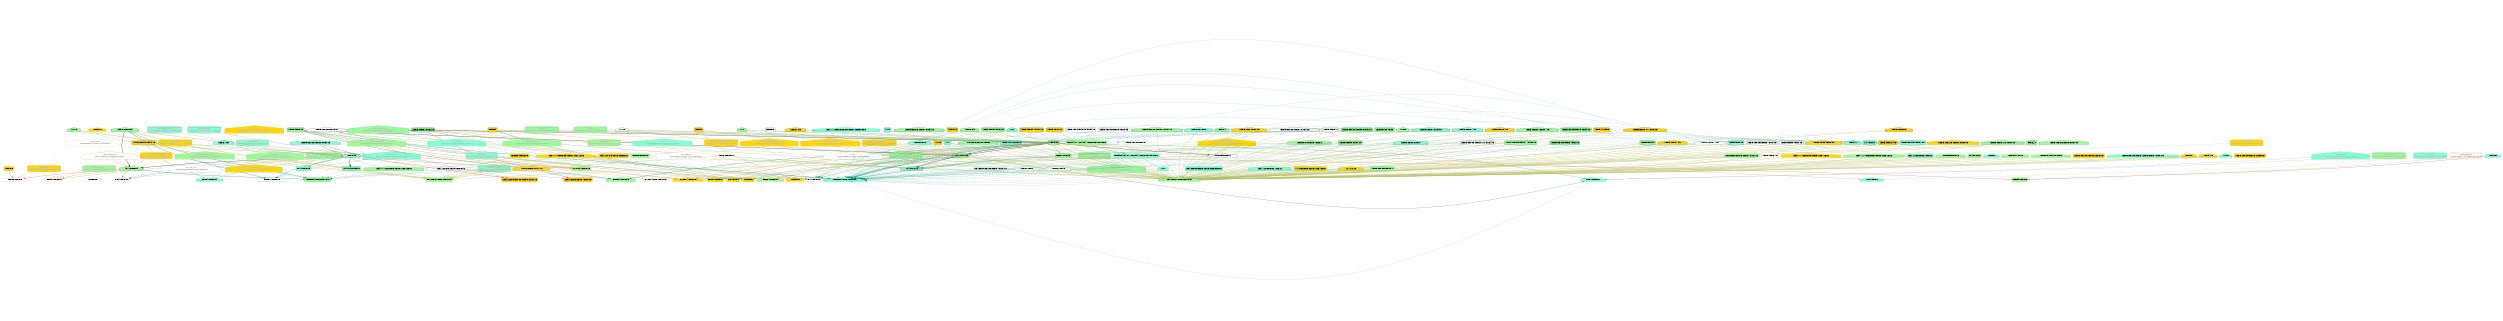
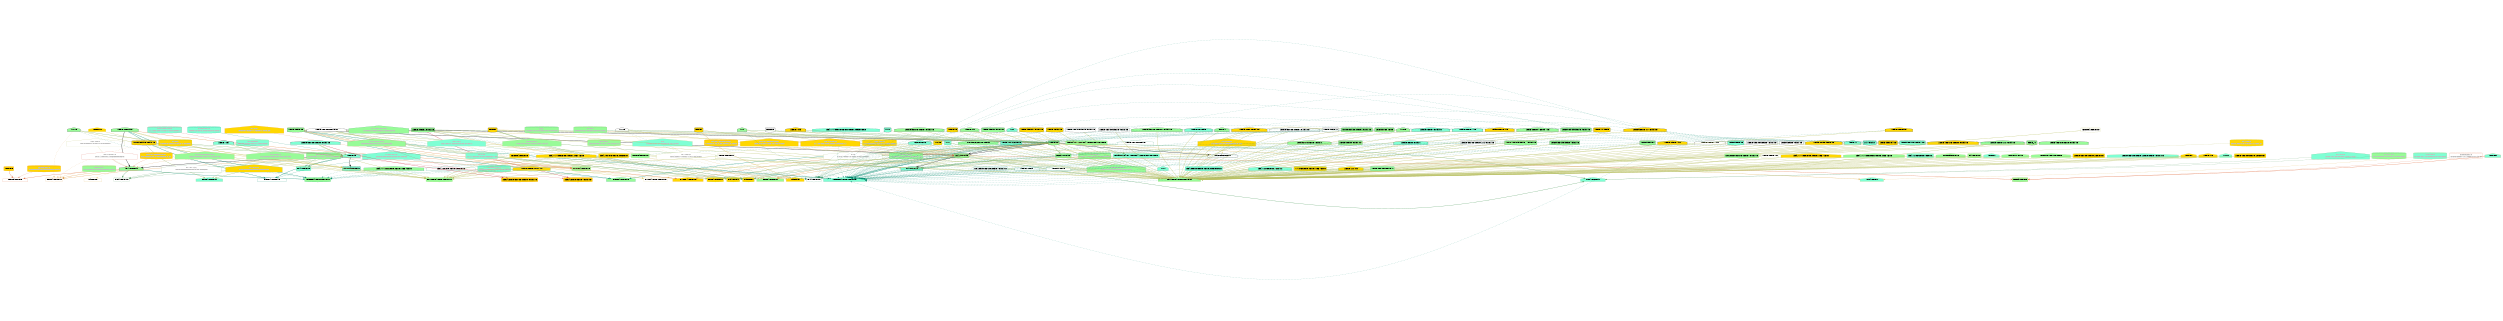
node "Apache Software License, Verision 2.0": label "Apache Software License, Verision 2.0" -> "Source Software License, Verision 2.0"
node "scancode://apache-2.0": added
edge "http://www.opensource.org/licenses/apache2.0.php" -> "Apache Software License ..": now "http://www.opensource.org/licenses/apache2.0.php" -> "metaeffekt:Apache License 2.0"
node "ALv (ASL) 2.0": label "ALv (ASL) 2.0" -> "Apache (ASL) 2.0"
